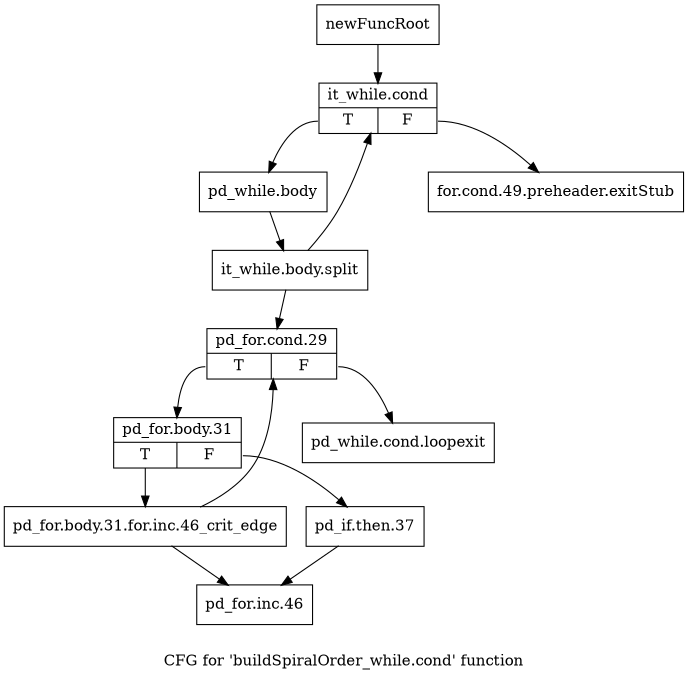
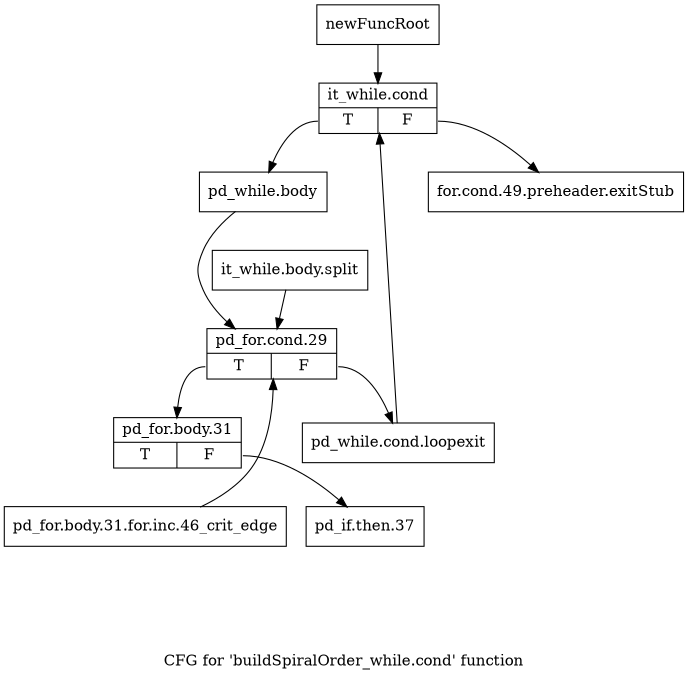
edge "it_while.body.split" -> "it_while.cond": now "pd_while.cond.loopexit" -> "it_while.cond"
edge "pd_while.body" -> "it_while.body.split": now "pd_while.body" -> "pd_for.cond.29"
edge "pd_for.body.31" -> "pd_for.body.31.for.inc.46_crit_edge": removed
node "pd_for.inc.46": removed
